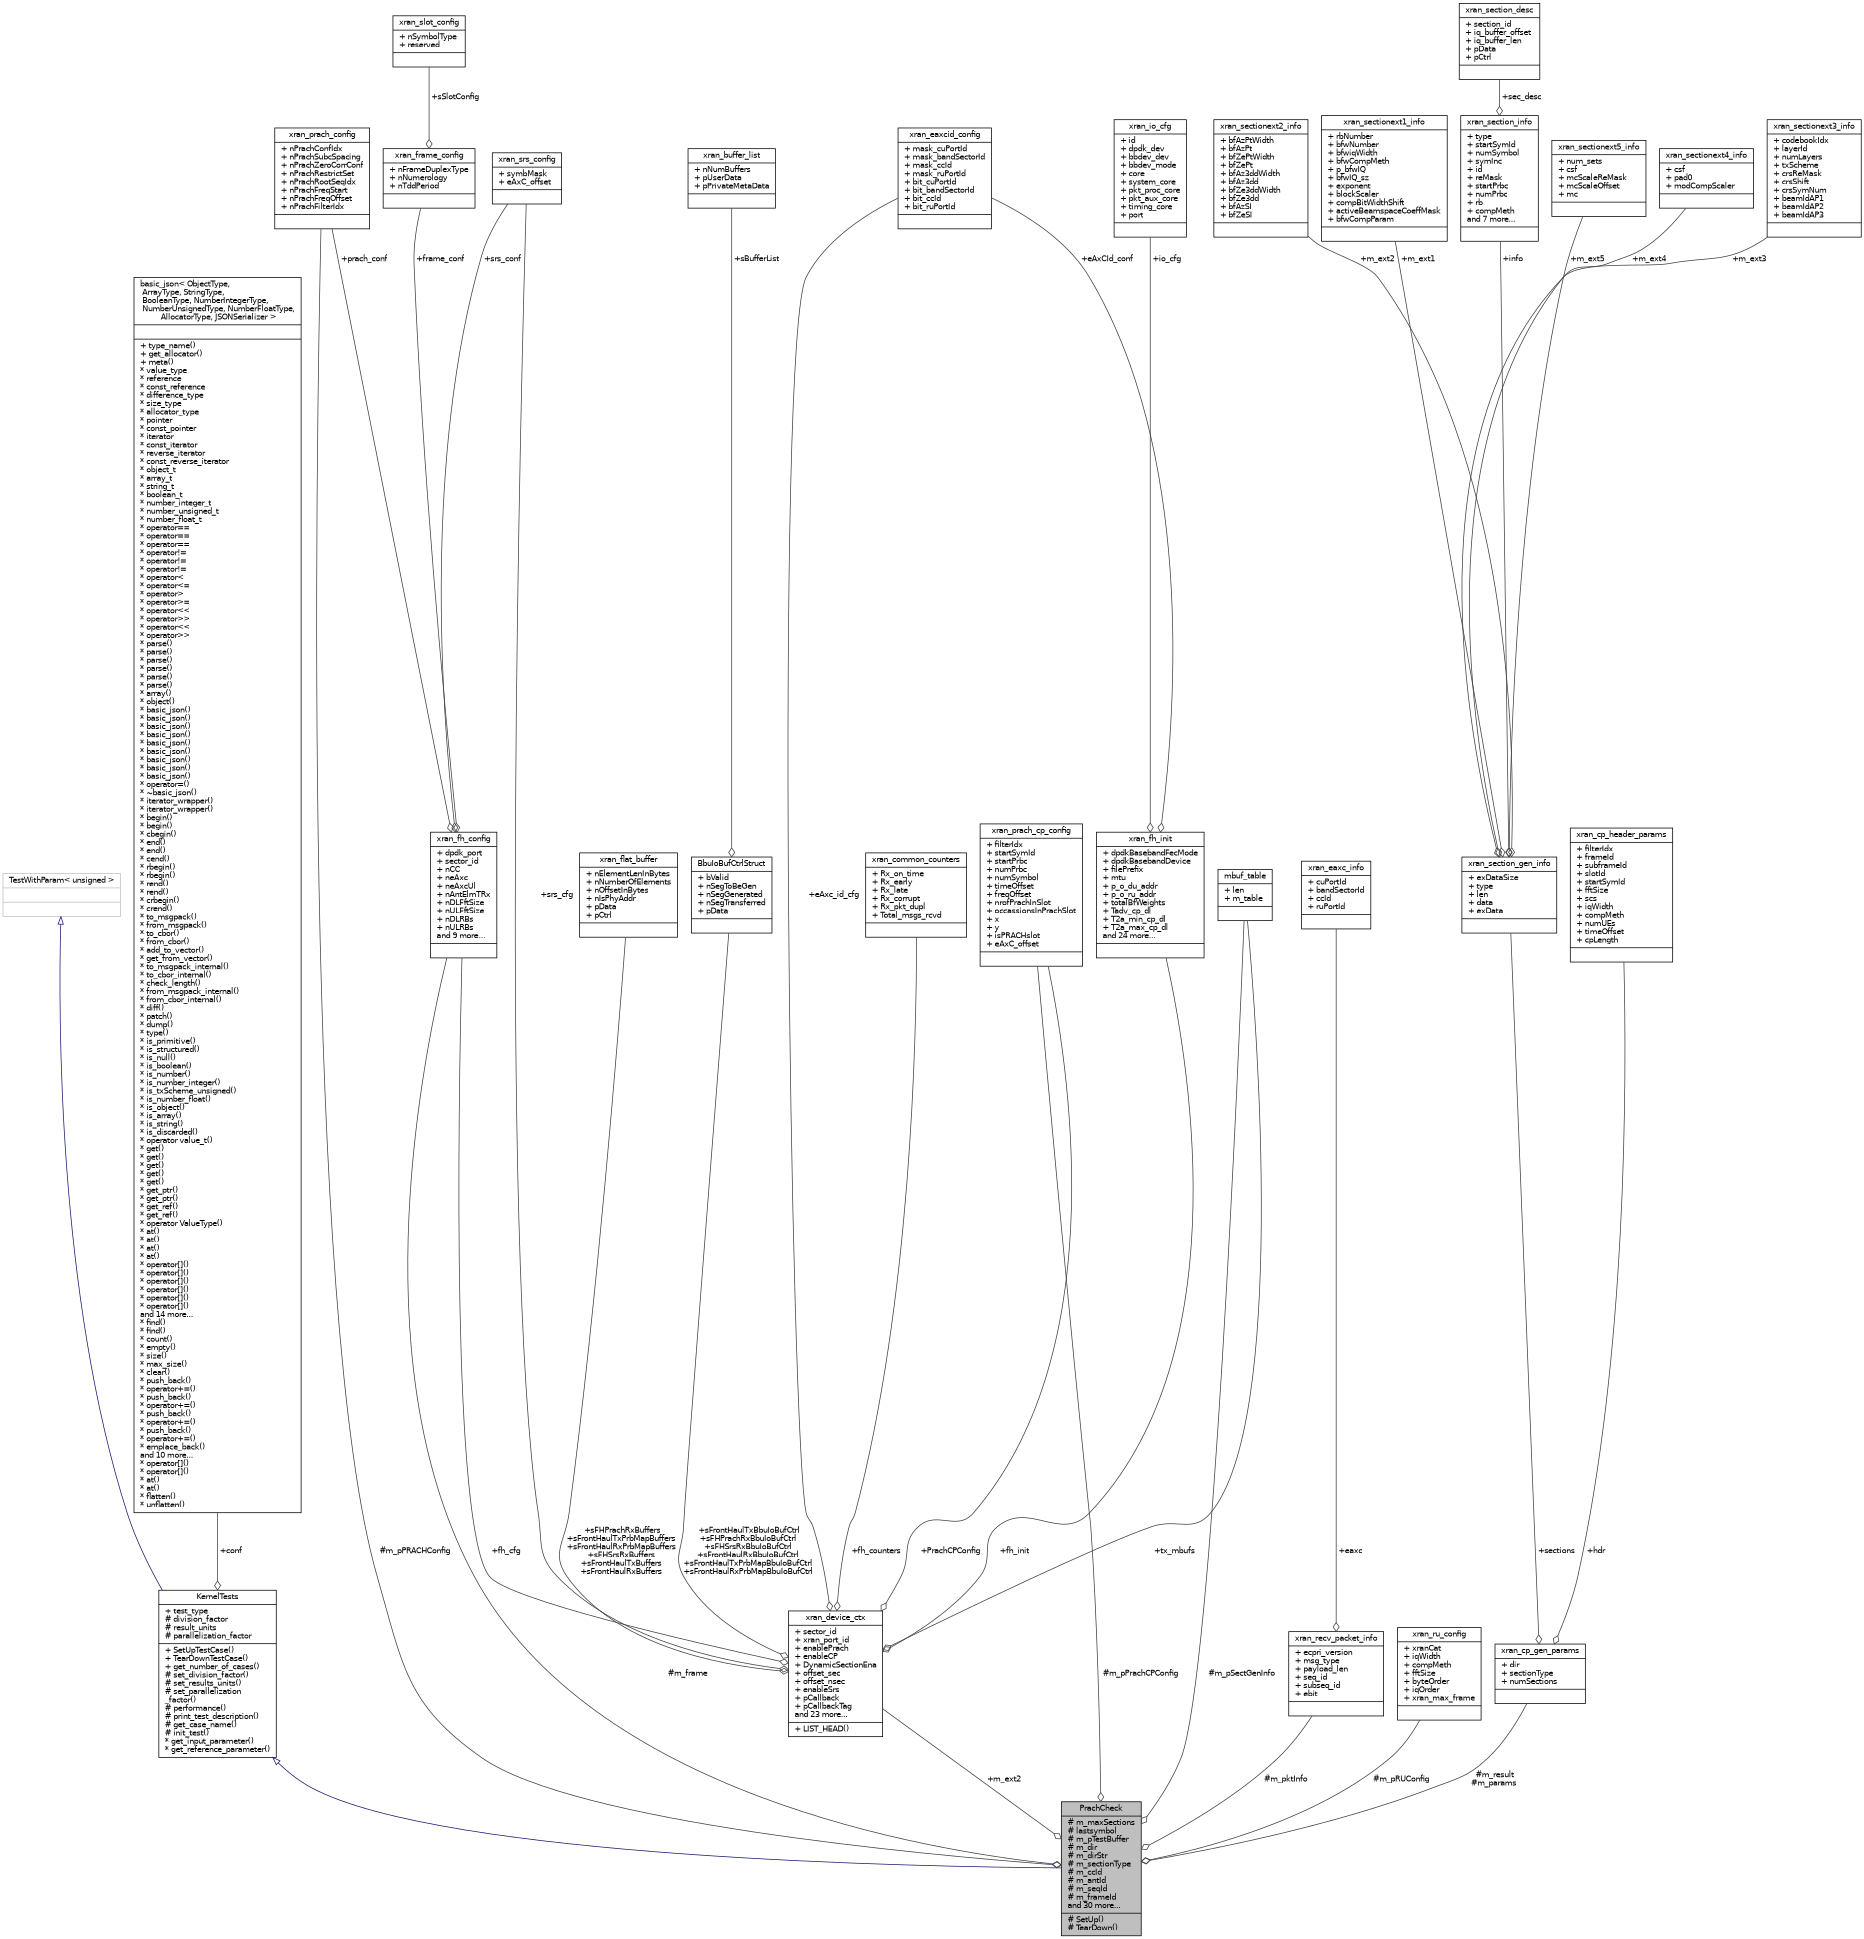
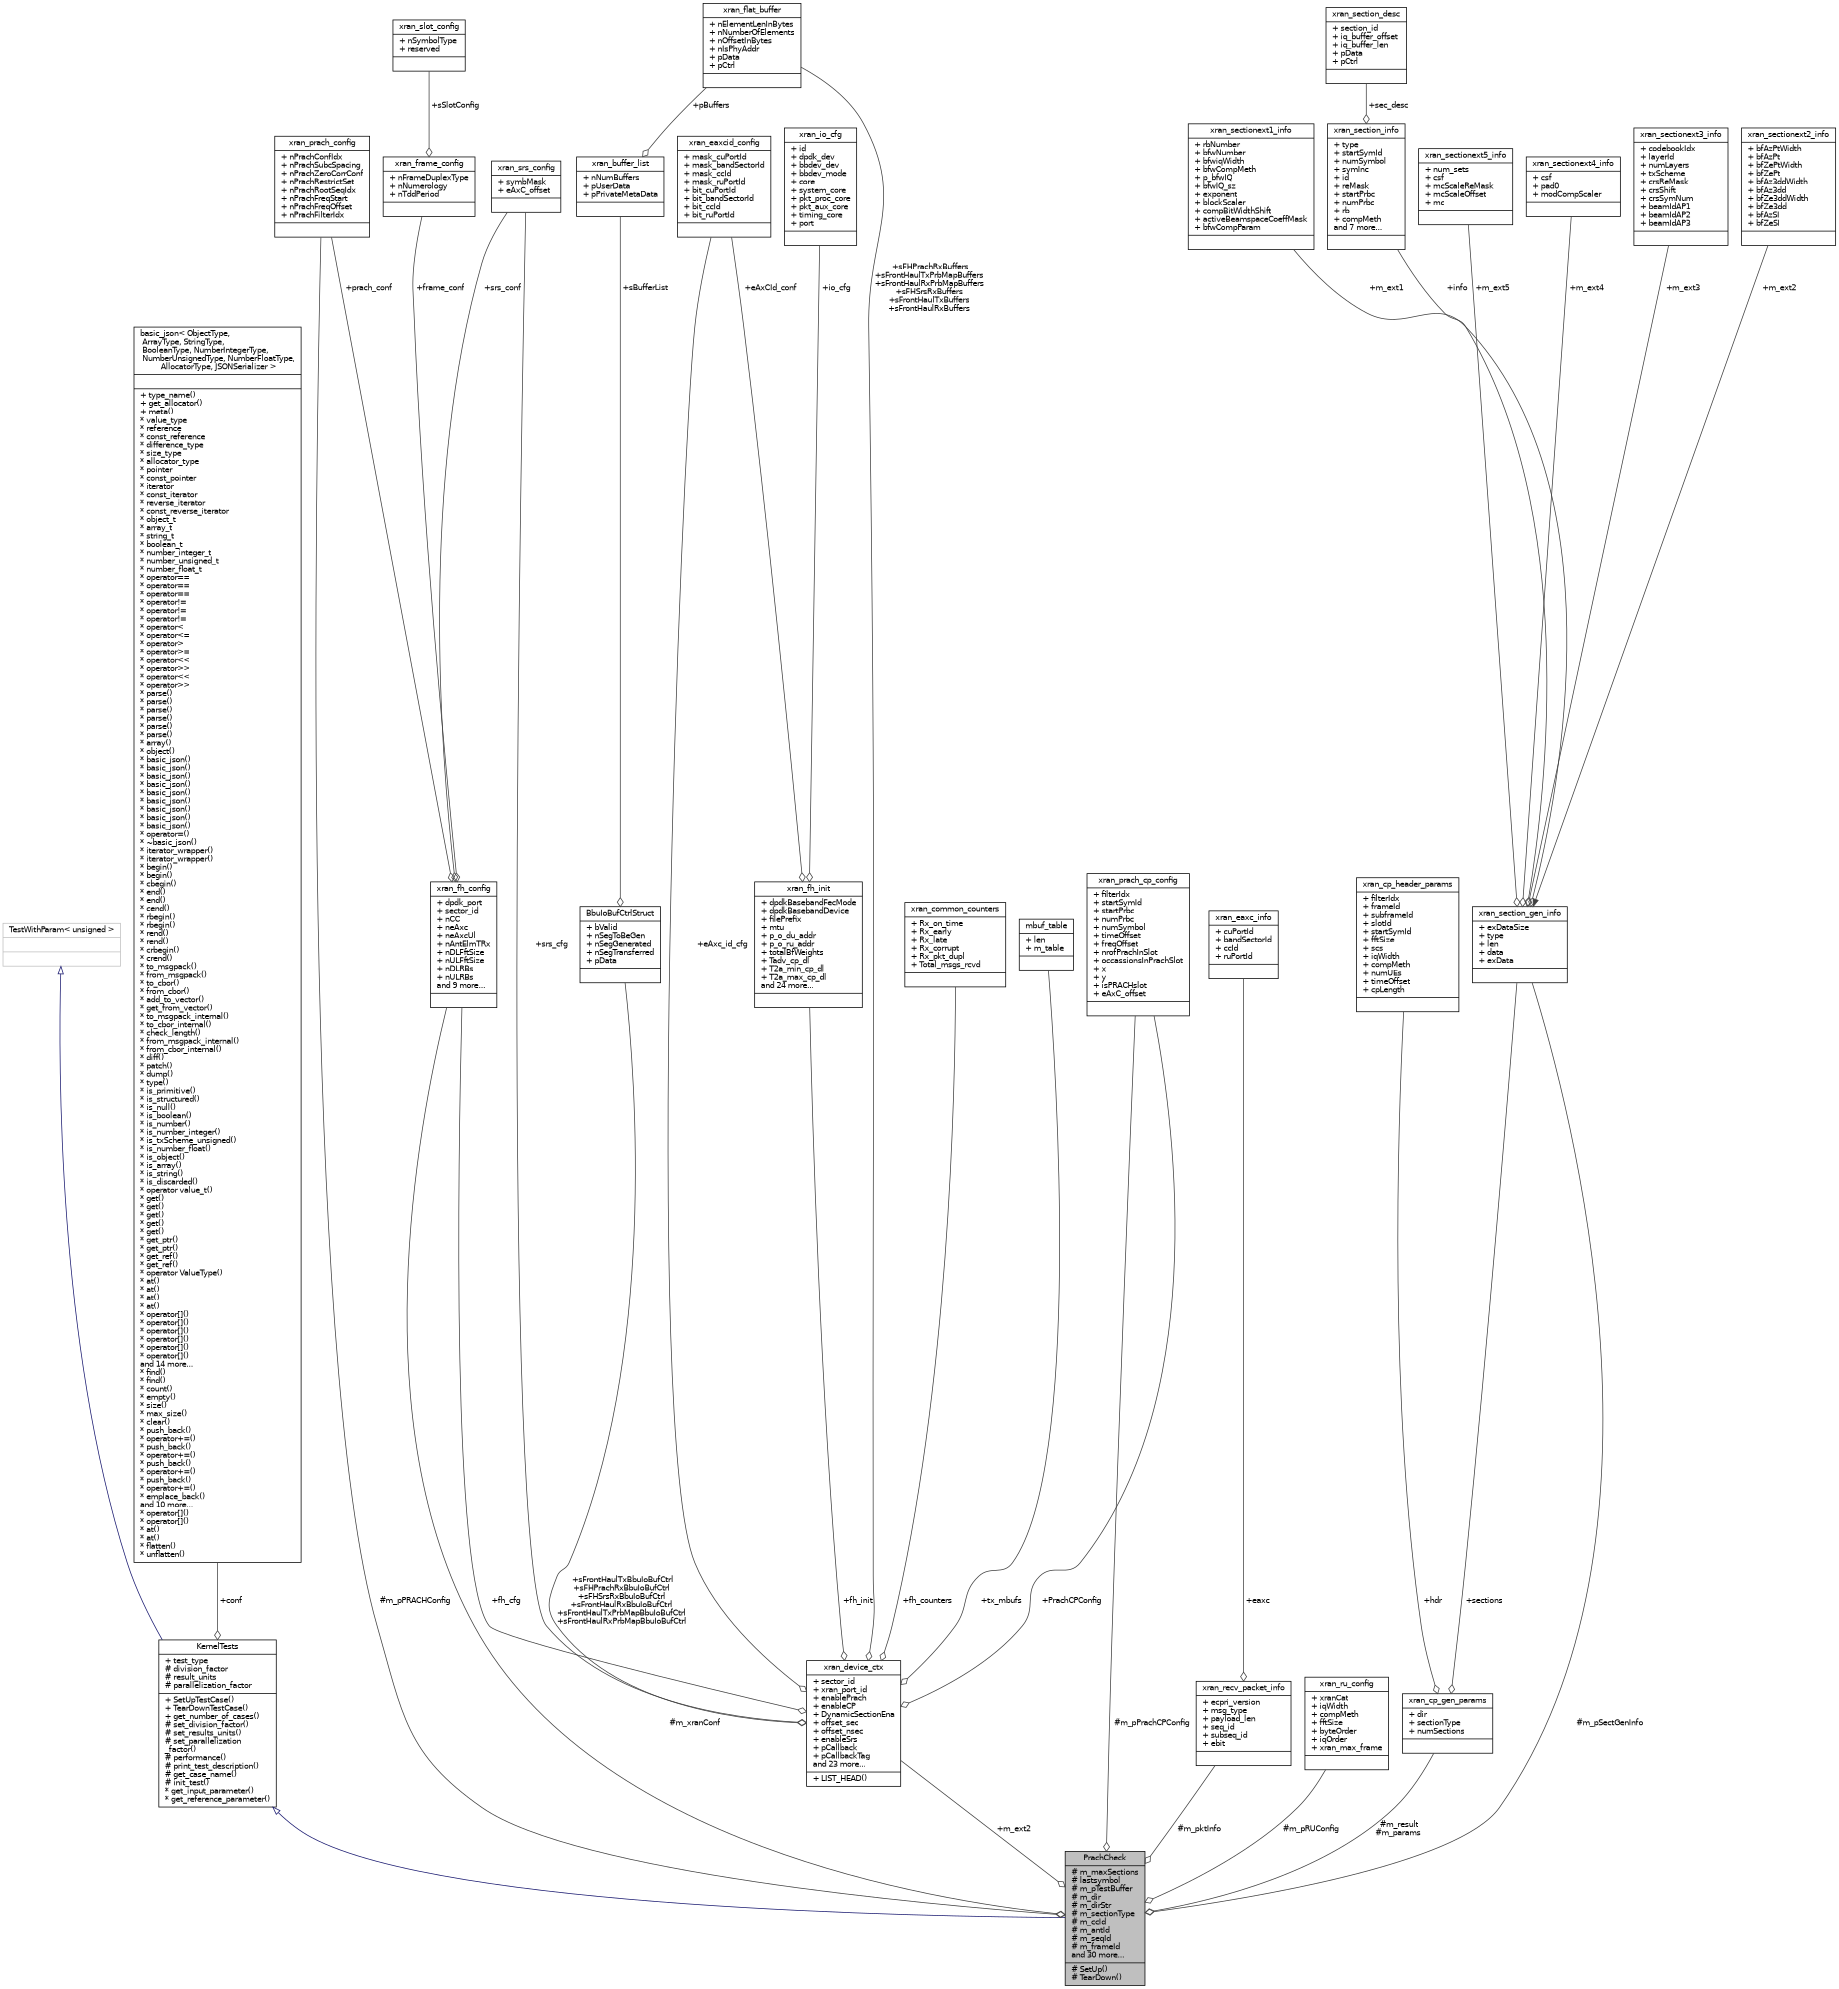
edge "xran_flat_buffer" -> "xran_buffer_list": added, label "+pBuffers"
edge "xran_sectionext2_info" -> "xran_section_gen_info": arrowhead odiamond -> normal
edge "mbuf_table" -> "PrachCheck": now "xran_section_gen_info" -> "PrachCheck"
edge "xran_fh_config" -> "PrachCheck": label " #m_frame" -> " #m_xranConf"
